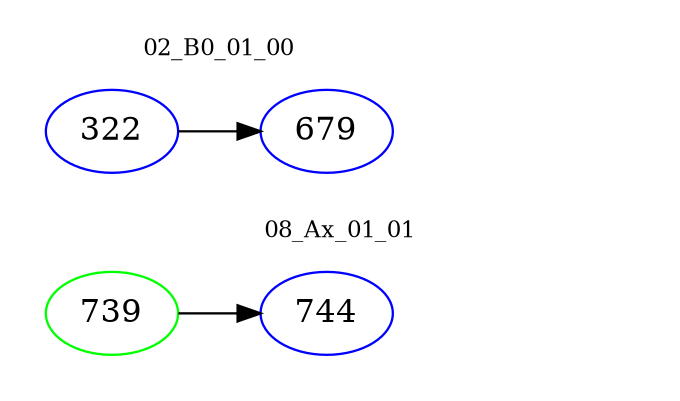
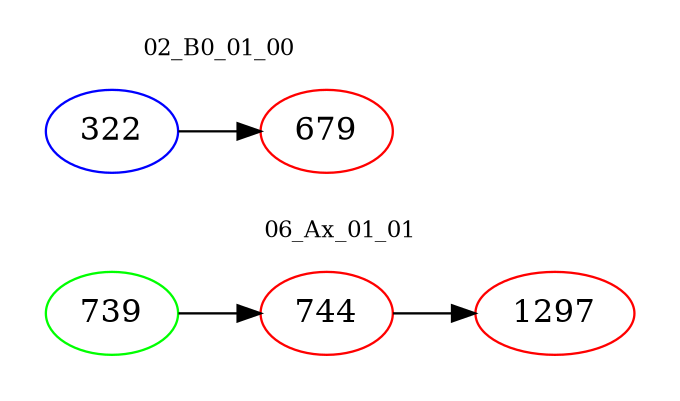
node "679": color blue -> red
cluster "08_Ax_01_01": label "08_Ax_01_01" -> "06_Ax_01_01"
node "744": color blue -> red
node "1297": added
